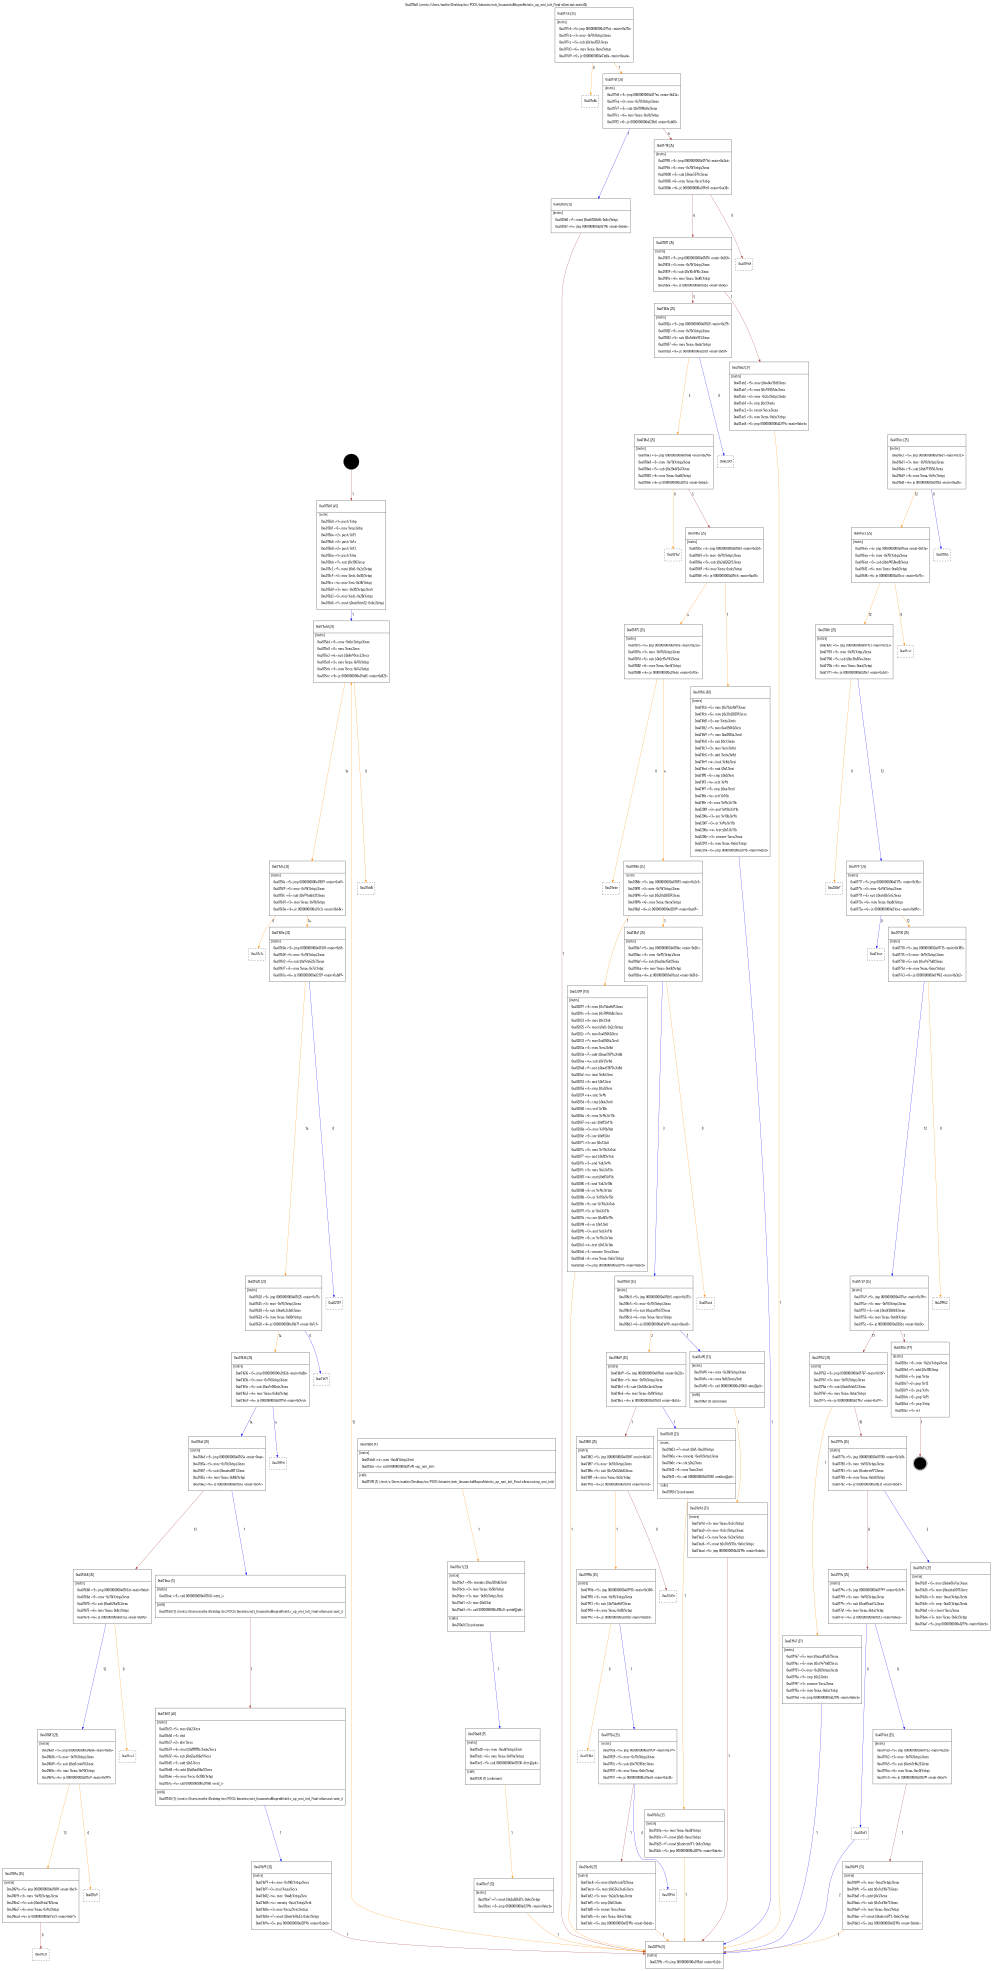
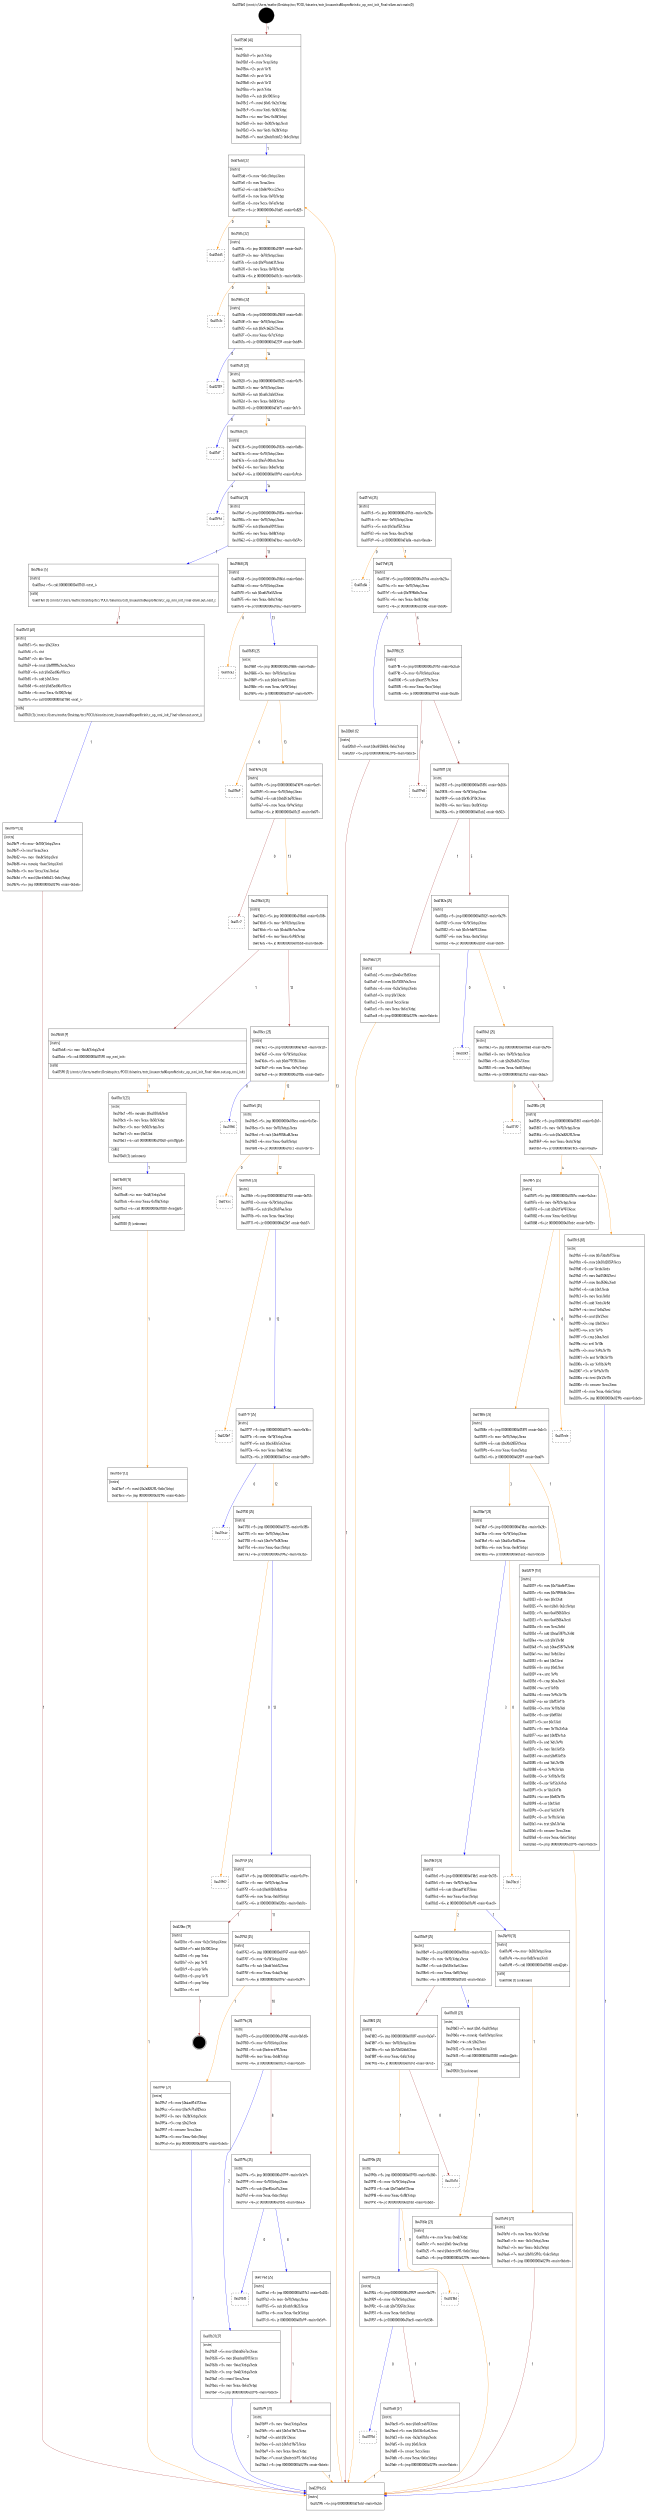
node "0x4016b3 [25]": added
edge "0x401bf3" -> "0x40219b [5]": now "0x401b31 [27]" -> "0x40219b [5]"
